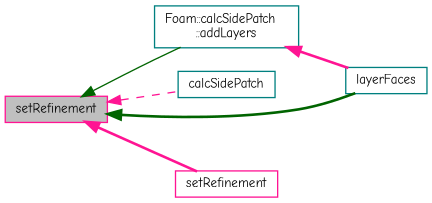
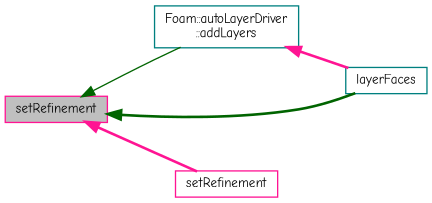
node "Foam::calcSidePatch ::addLayers": label "Foam::calcSidePatch ::addLayers" -> "Foam::autoLayerDriver ::addLayers"
node "calcSidePatch": removed
